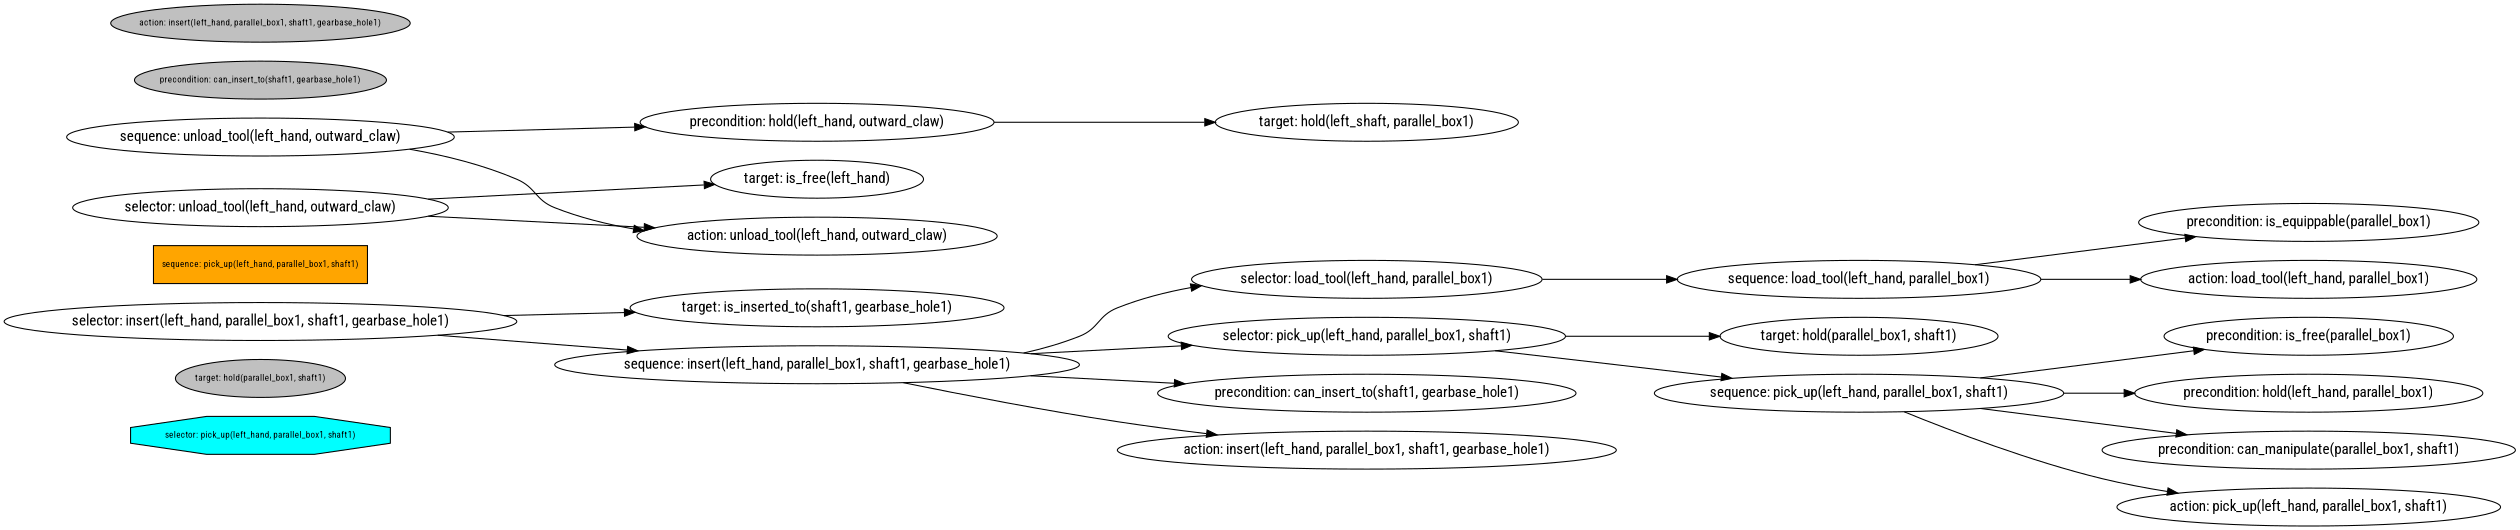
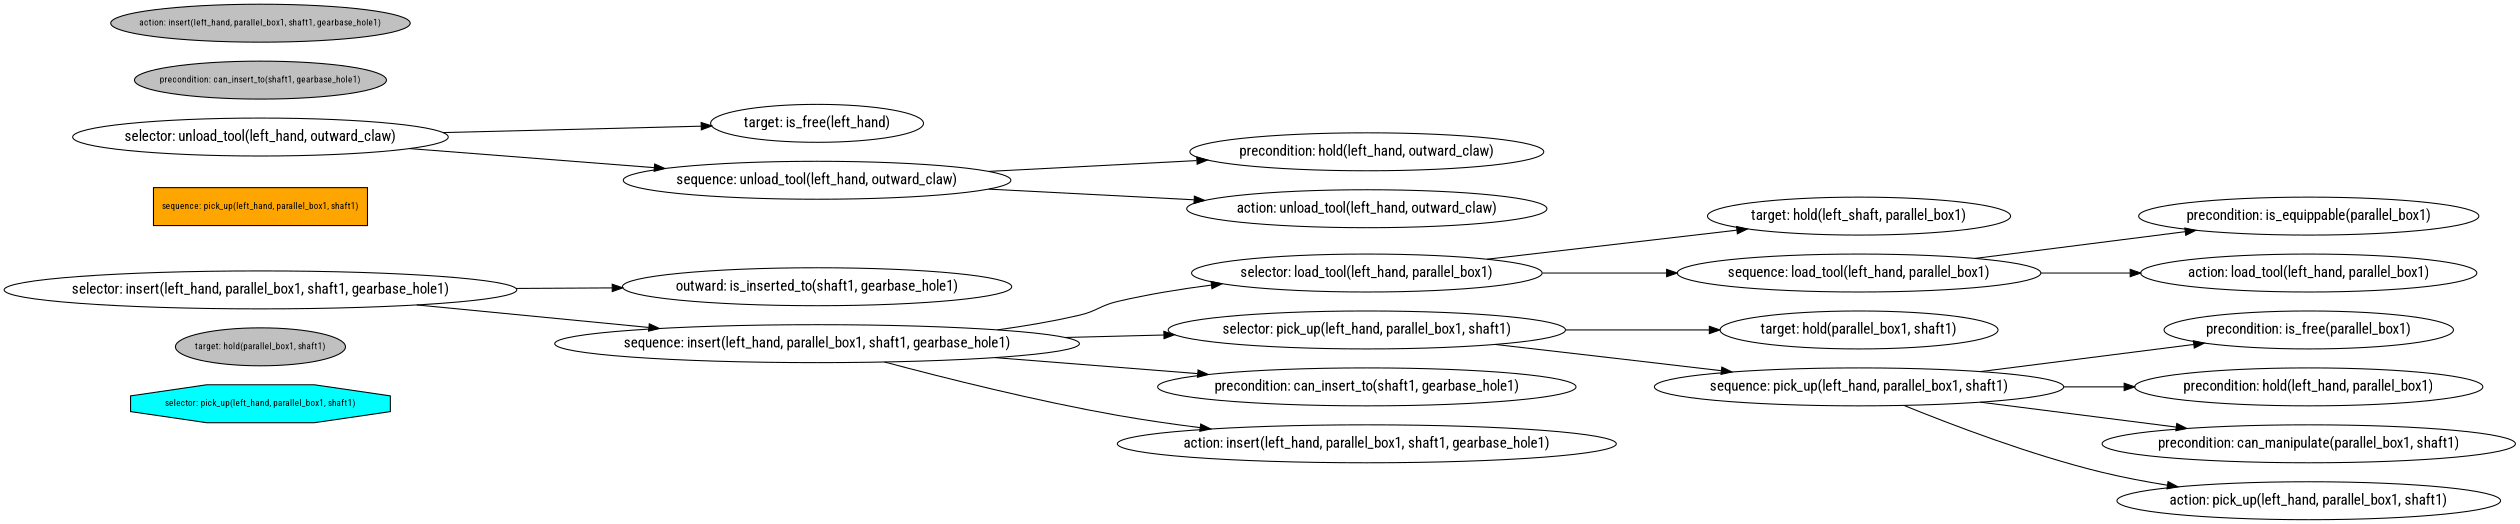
edge "precondition: hold(left_hand, outward_claw)" -> "target: hold(left_shaft, parallel_box1)": now "selector: load_tool(left_hand, parallel_box1)" -> "target: hold(left_shaft, parallel_box1)"
edge "selector: unload_tool(left_hand, outward_claw)" -> "action: unload_tool(left_hand, outward_claw)": now "selector: unload_tool(left_hand, outward_claw)" -> "sequence: unload_tool(left_hand, outward_claw)"
node "target: is_inserted_to(shaft1, gearbase_hole1)": label "target: is_inserted_to(shaft1, gearbase_hole1)" -> "outward: is_inserted_to(shaft1, gearbase_hole1)"
